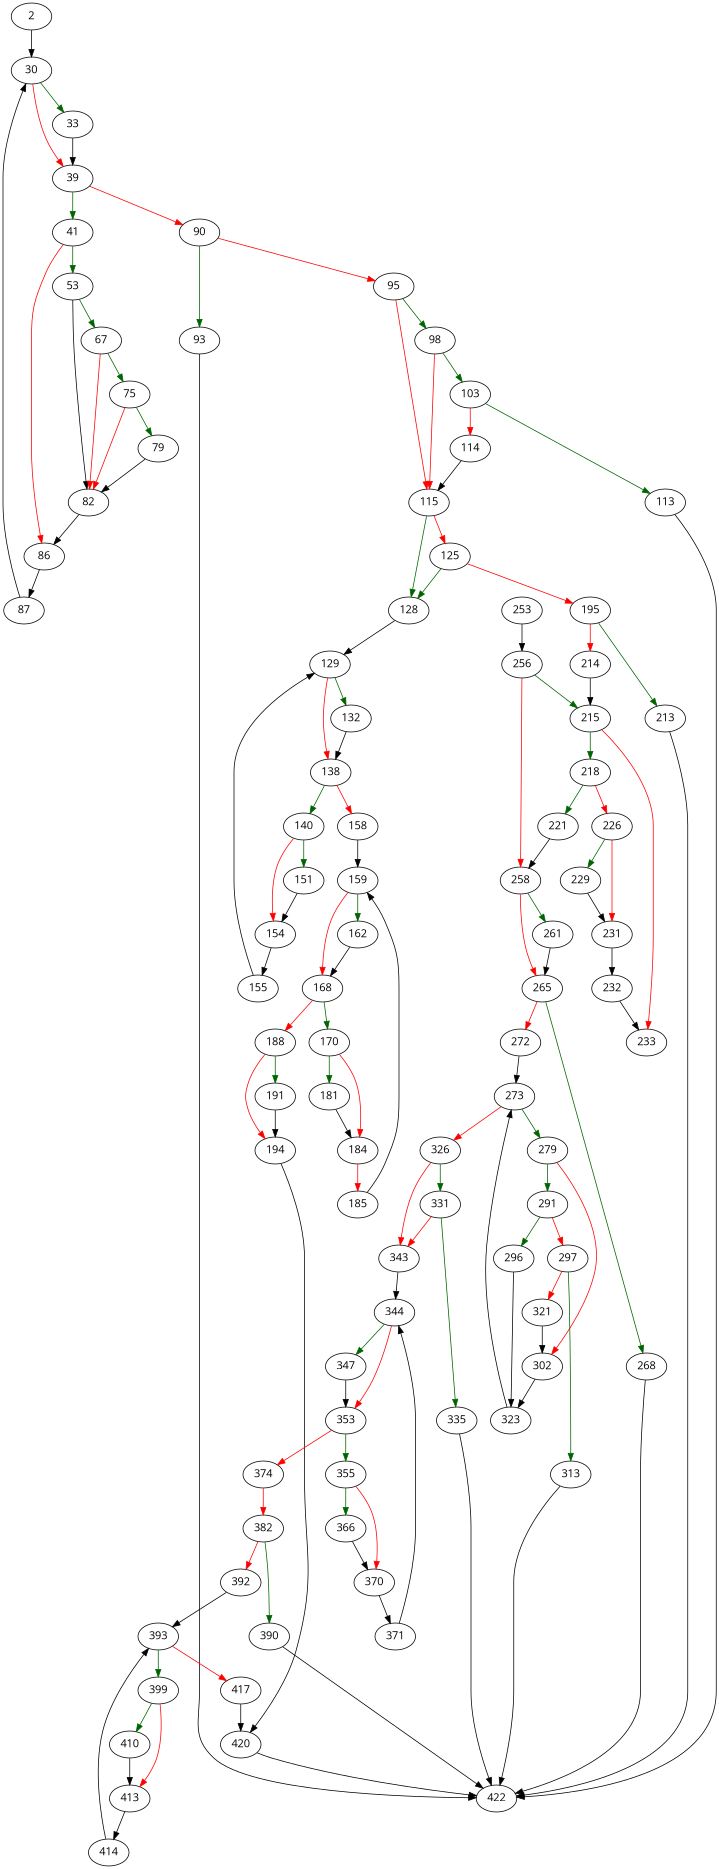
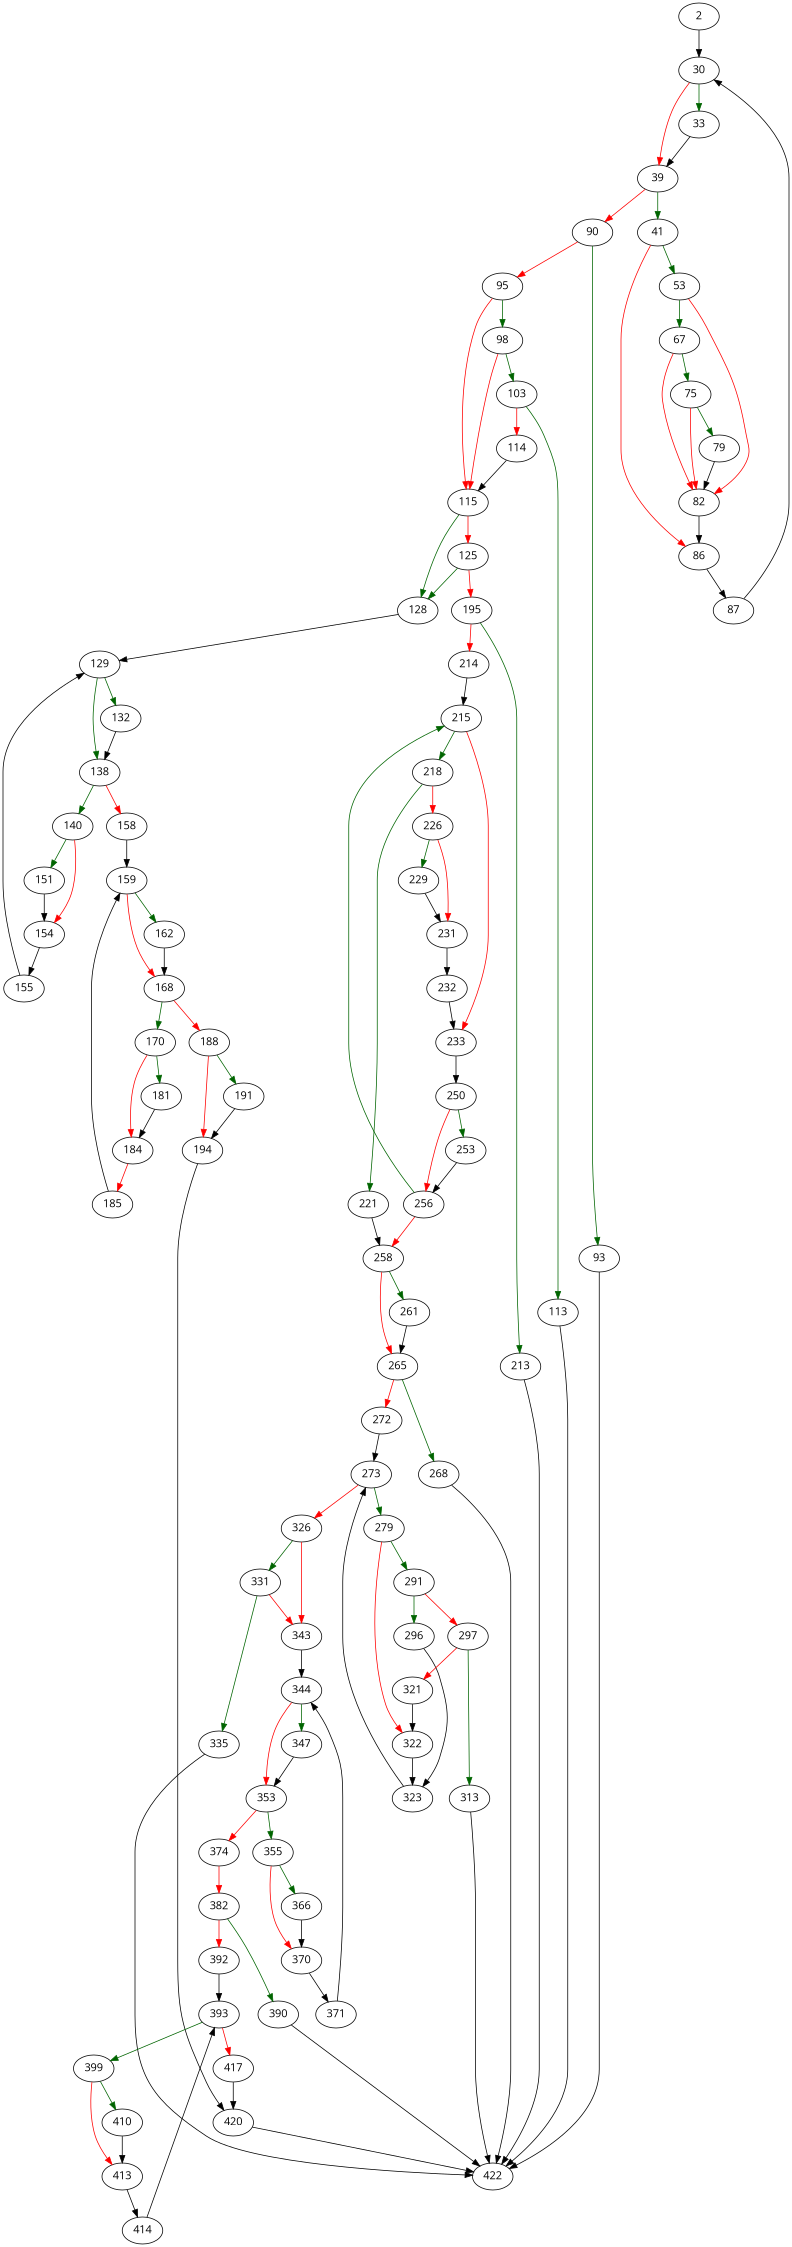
edge "53" -> "82": color black -> red
edge "129" -> "138": color red -> darkgreen
node "250": added
node "302": label "302" -> "322"
